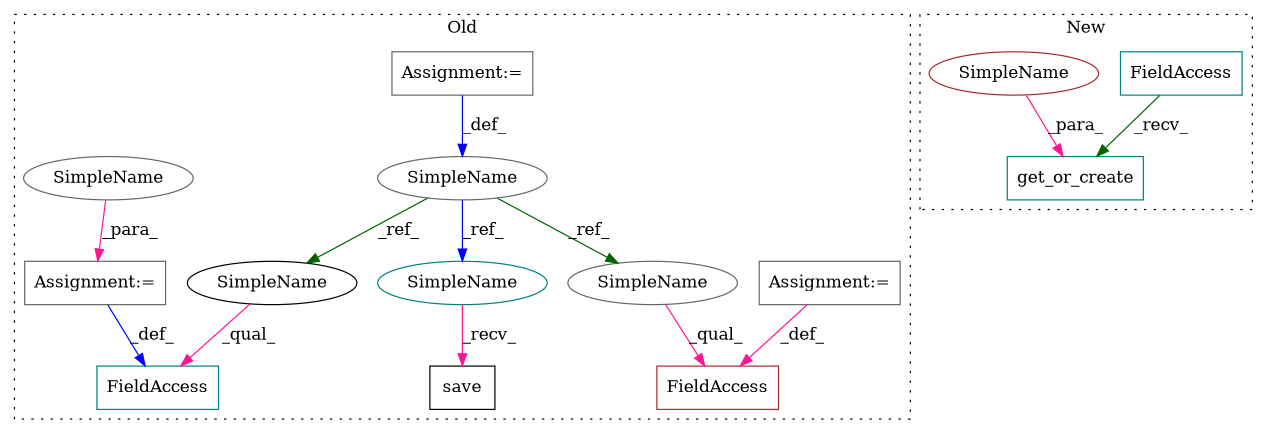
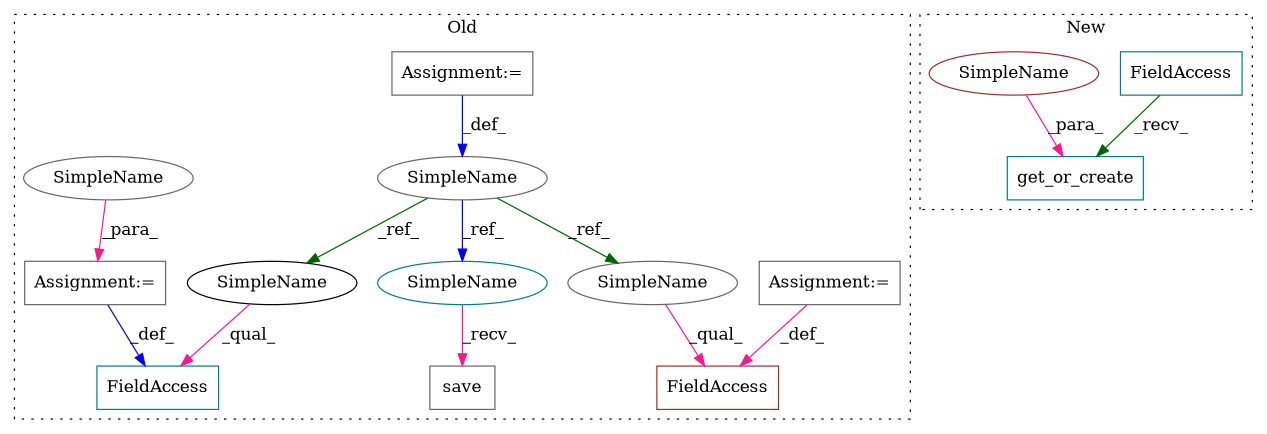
node "save": color black -> gray40
